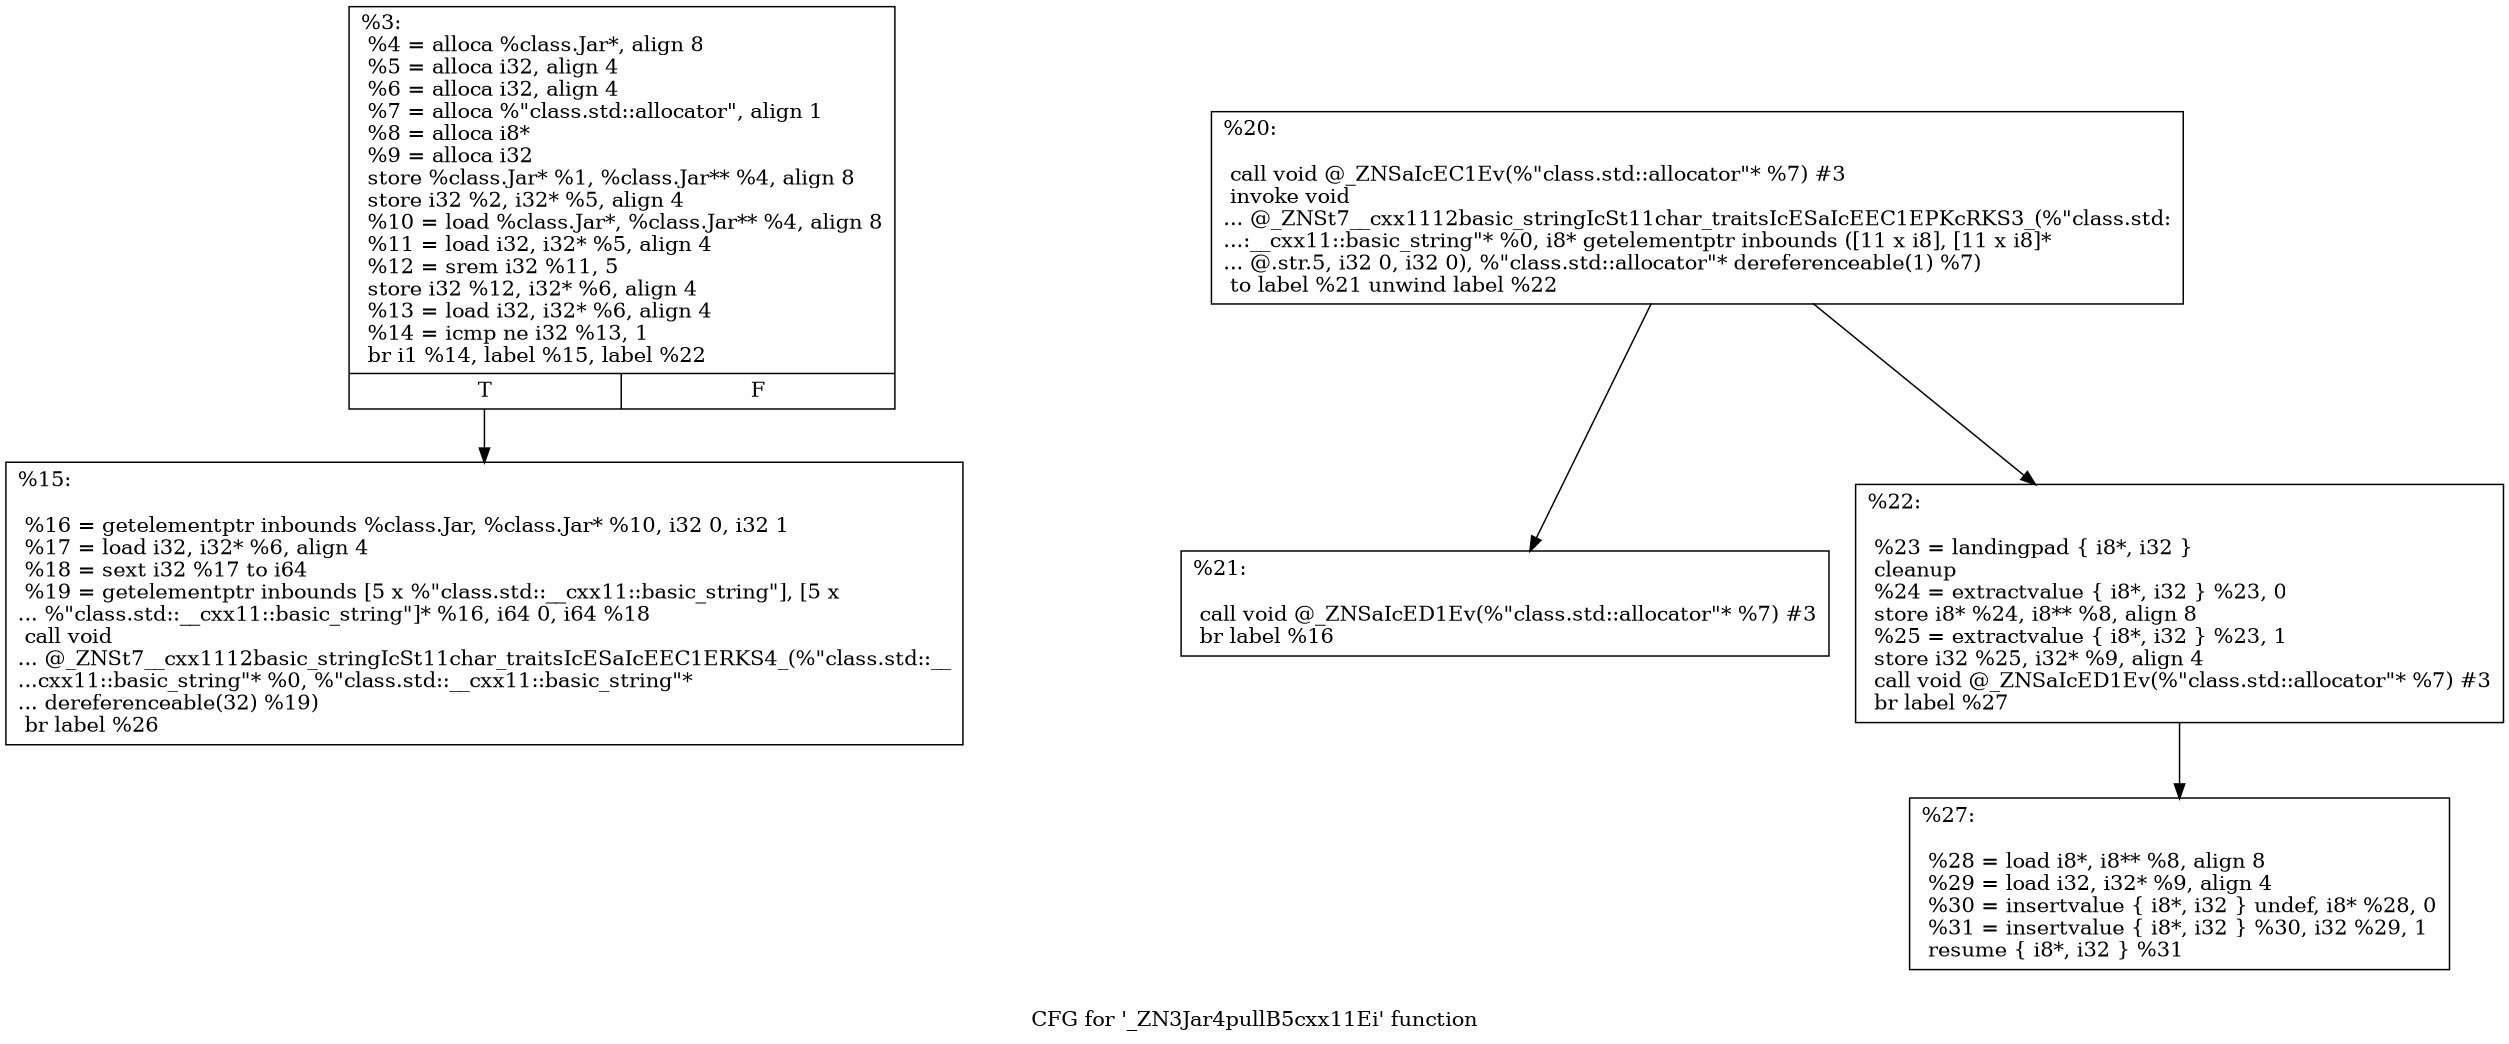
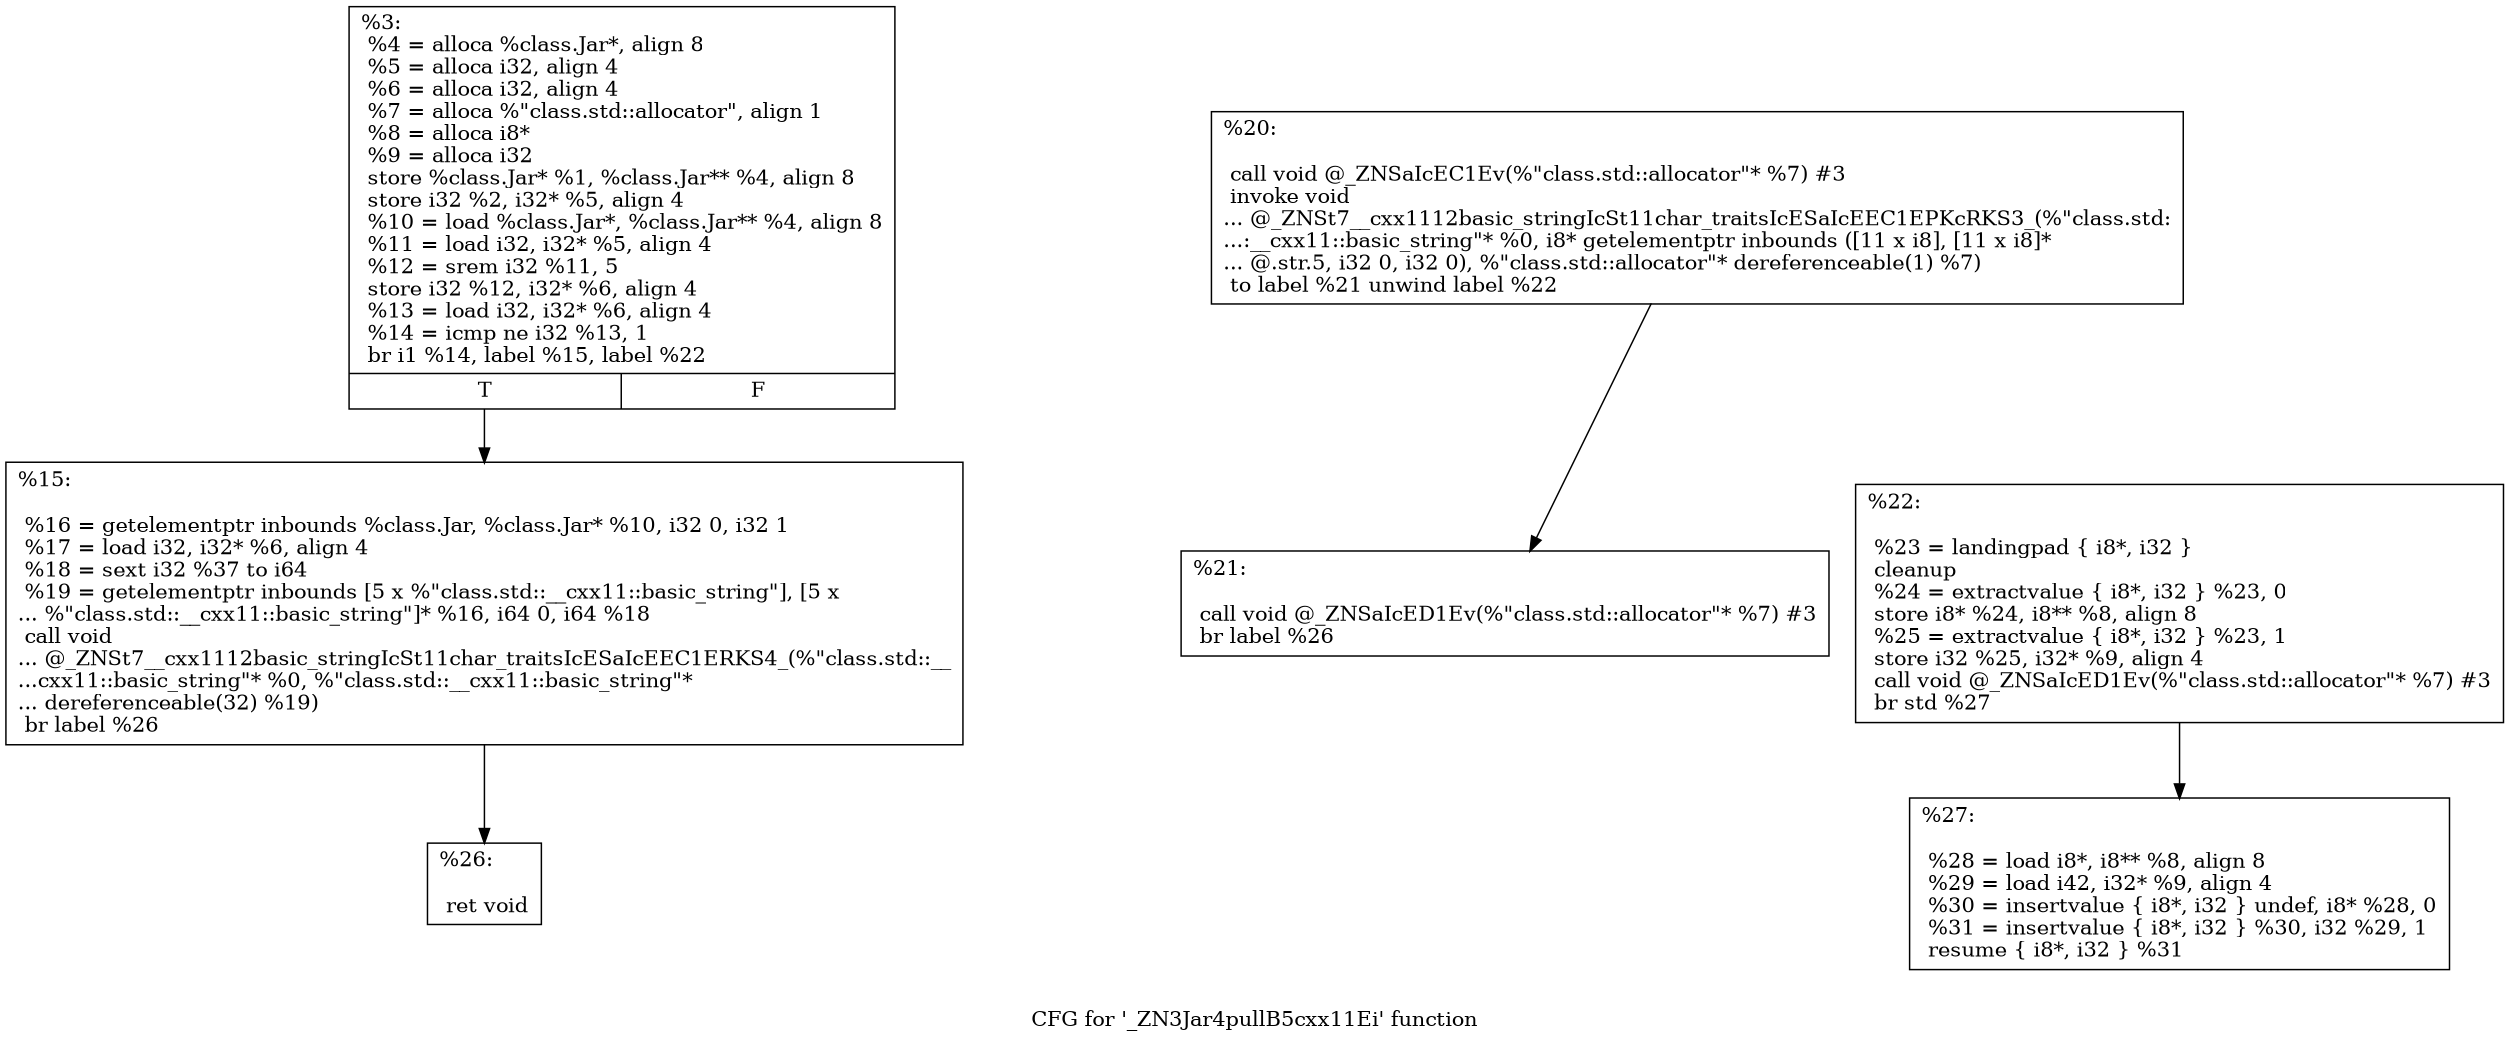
edge "%20:" -> "%22:": removed
node "%15:": text "%18 = sext i32 %17 to i64" -> "%18 = sext i32 %37 to i64"
node "%21:": text "br label %16" -> "br label %26"
node "%22:": text "br label %27" -> "br std %27"
node "%26:": added
node "%27:": text "%29 = load i32, i32* %9, align 4" -> "%29 = load i42, i32* %9, align 4"
